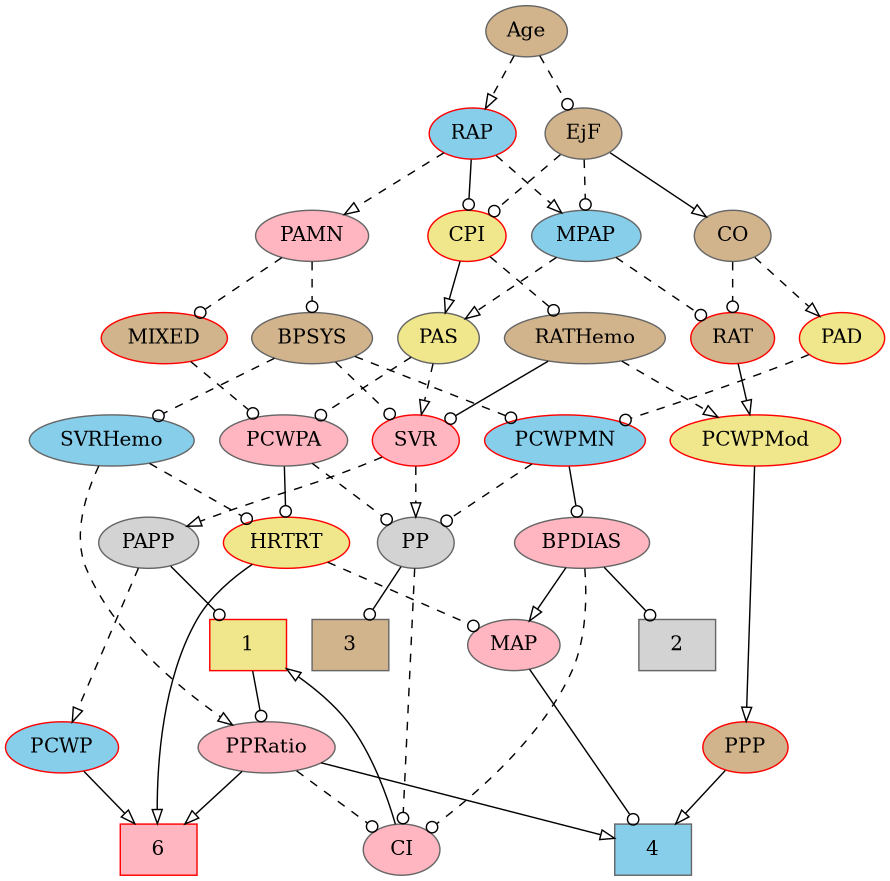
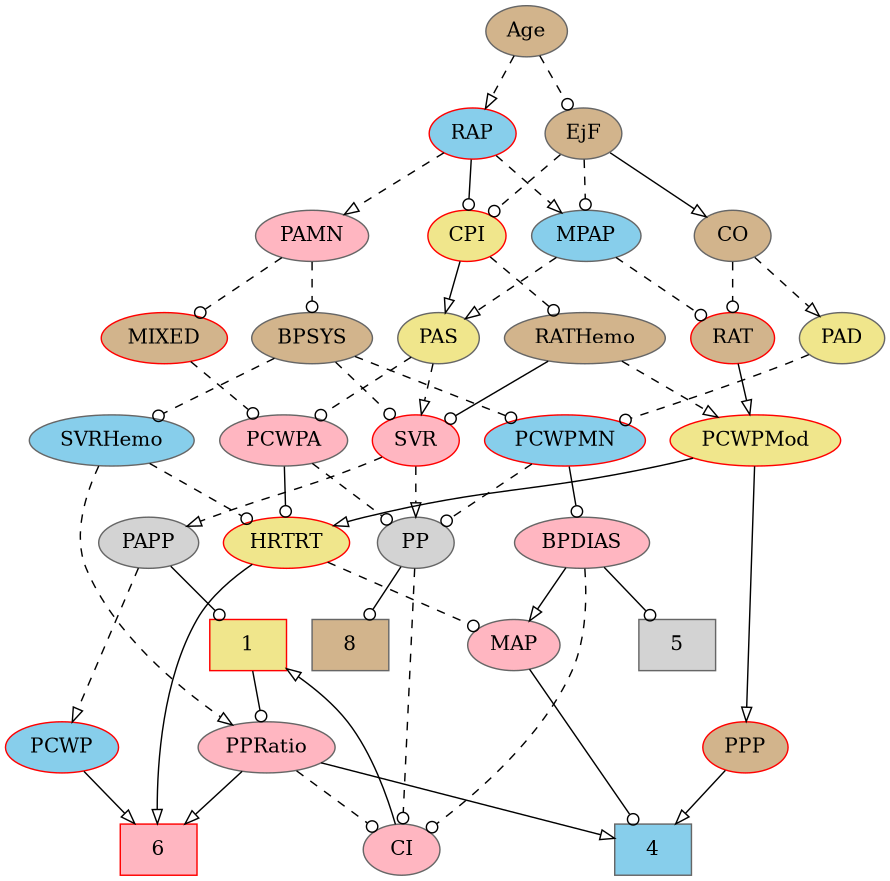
node "PAD": color red -> gray40
edge "PCWPMod" -> "HRTRT": added
node "3": label "3" -> "8"
node "2": label "2" -> "5"
